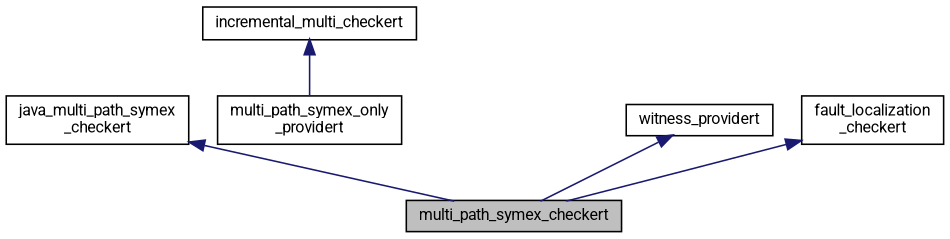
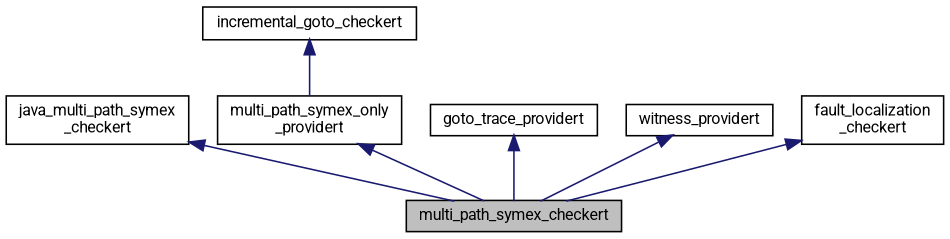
node "incremental_multi_checkert": label "incremental_multi_checkert" -> "incremental_goto_checkert"
node "goto_trace_providert": added
edge "multi_path_symex_checkert" -> "multi_path_symex_only _providert": added
